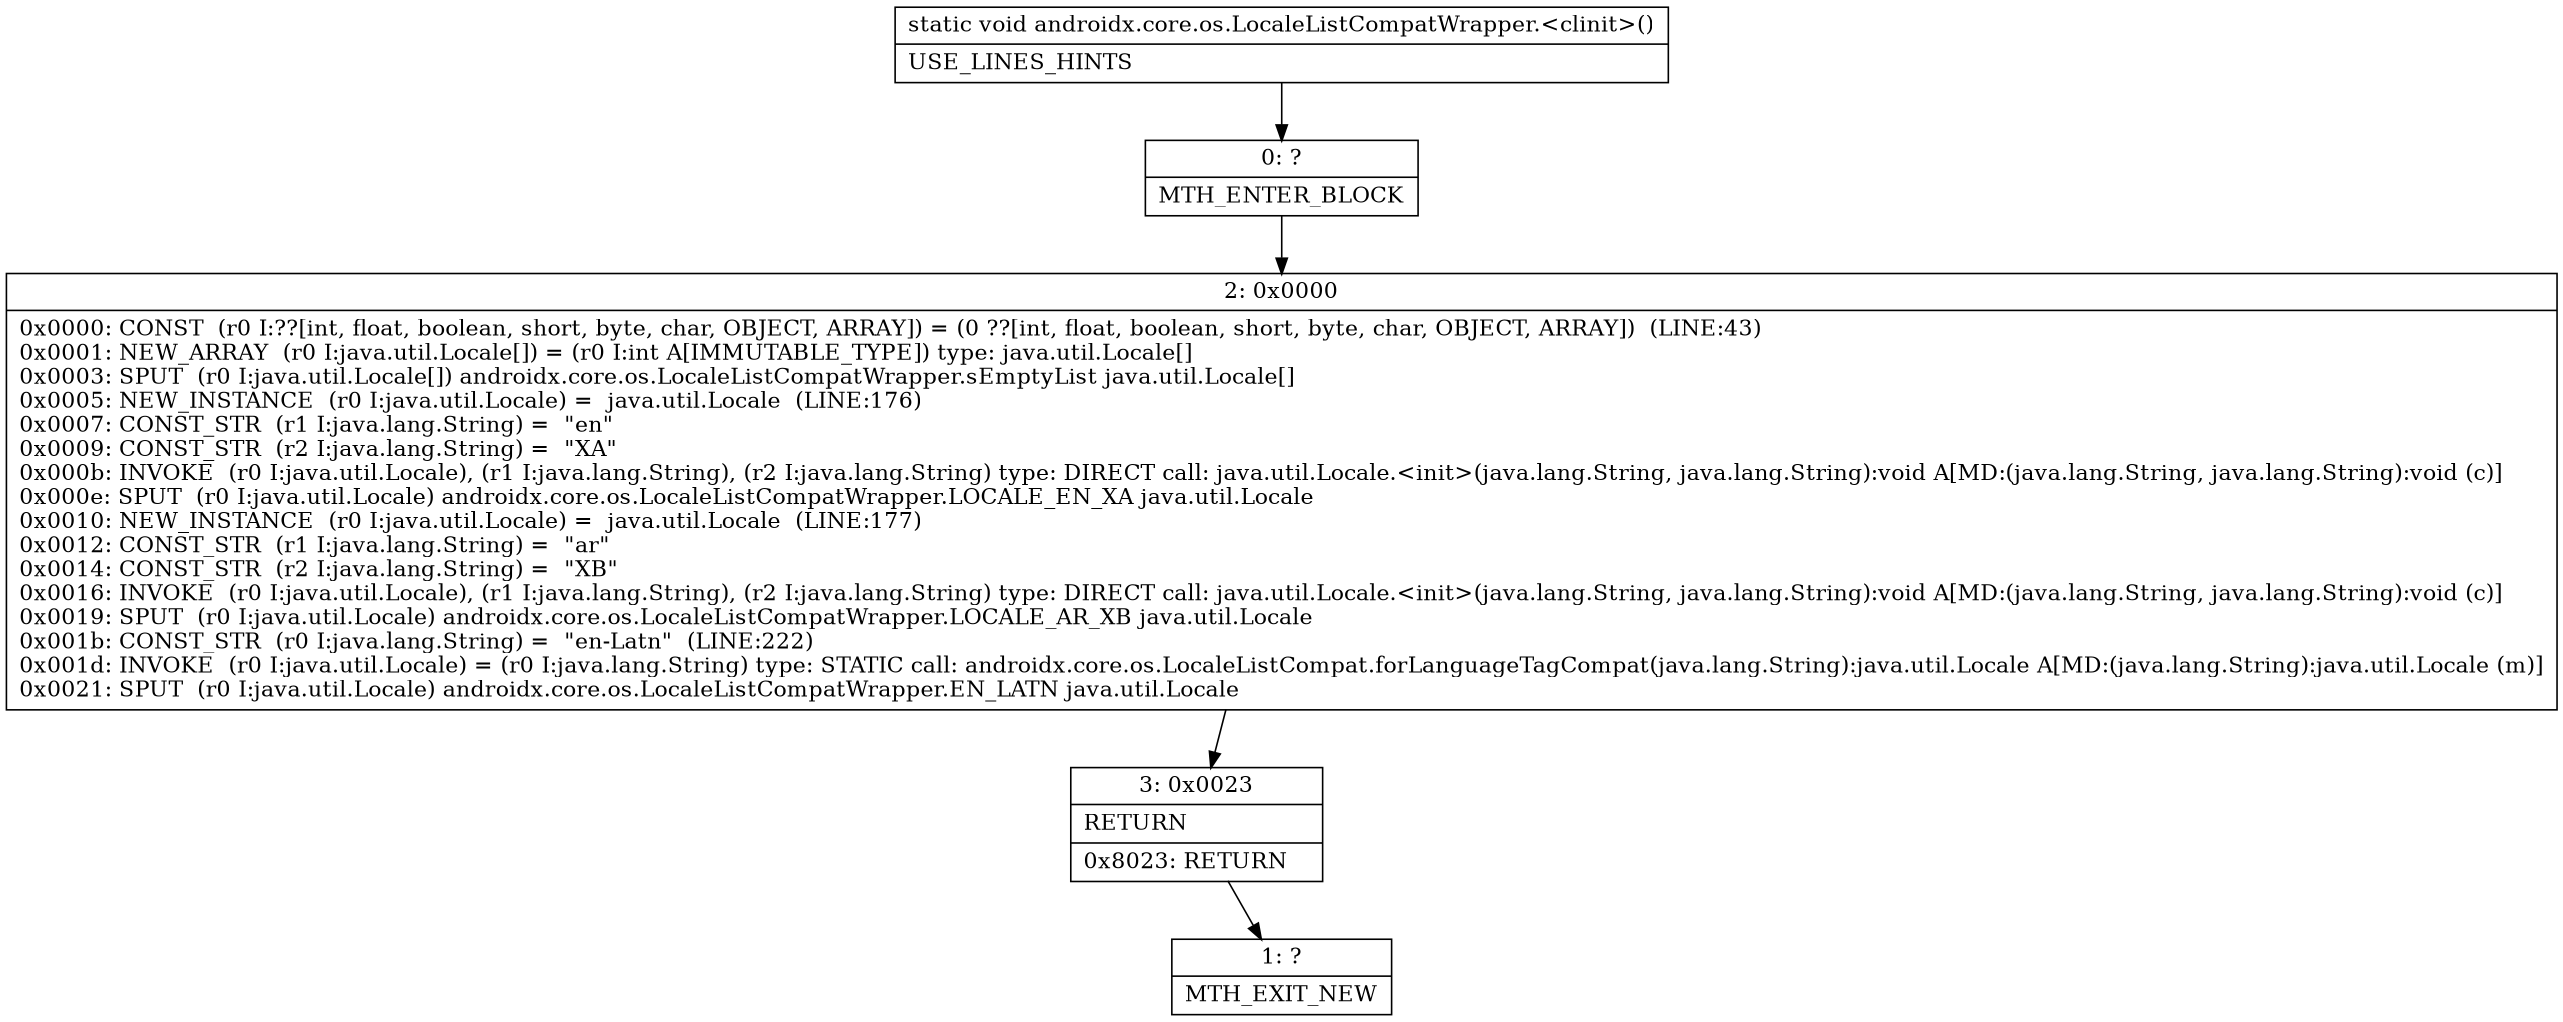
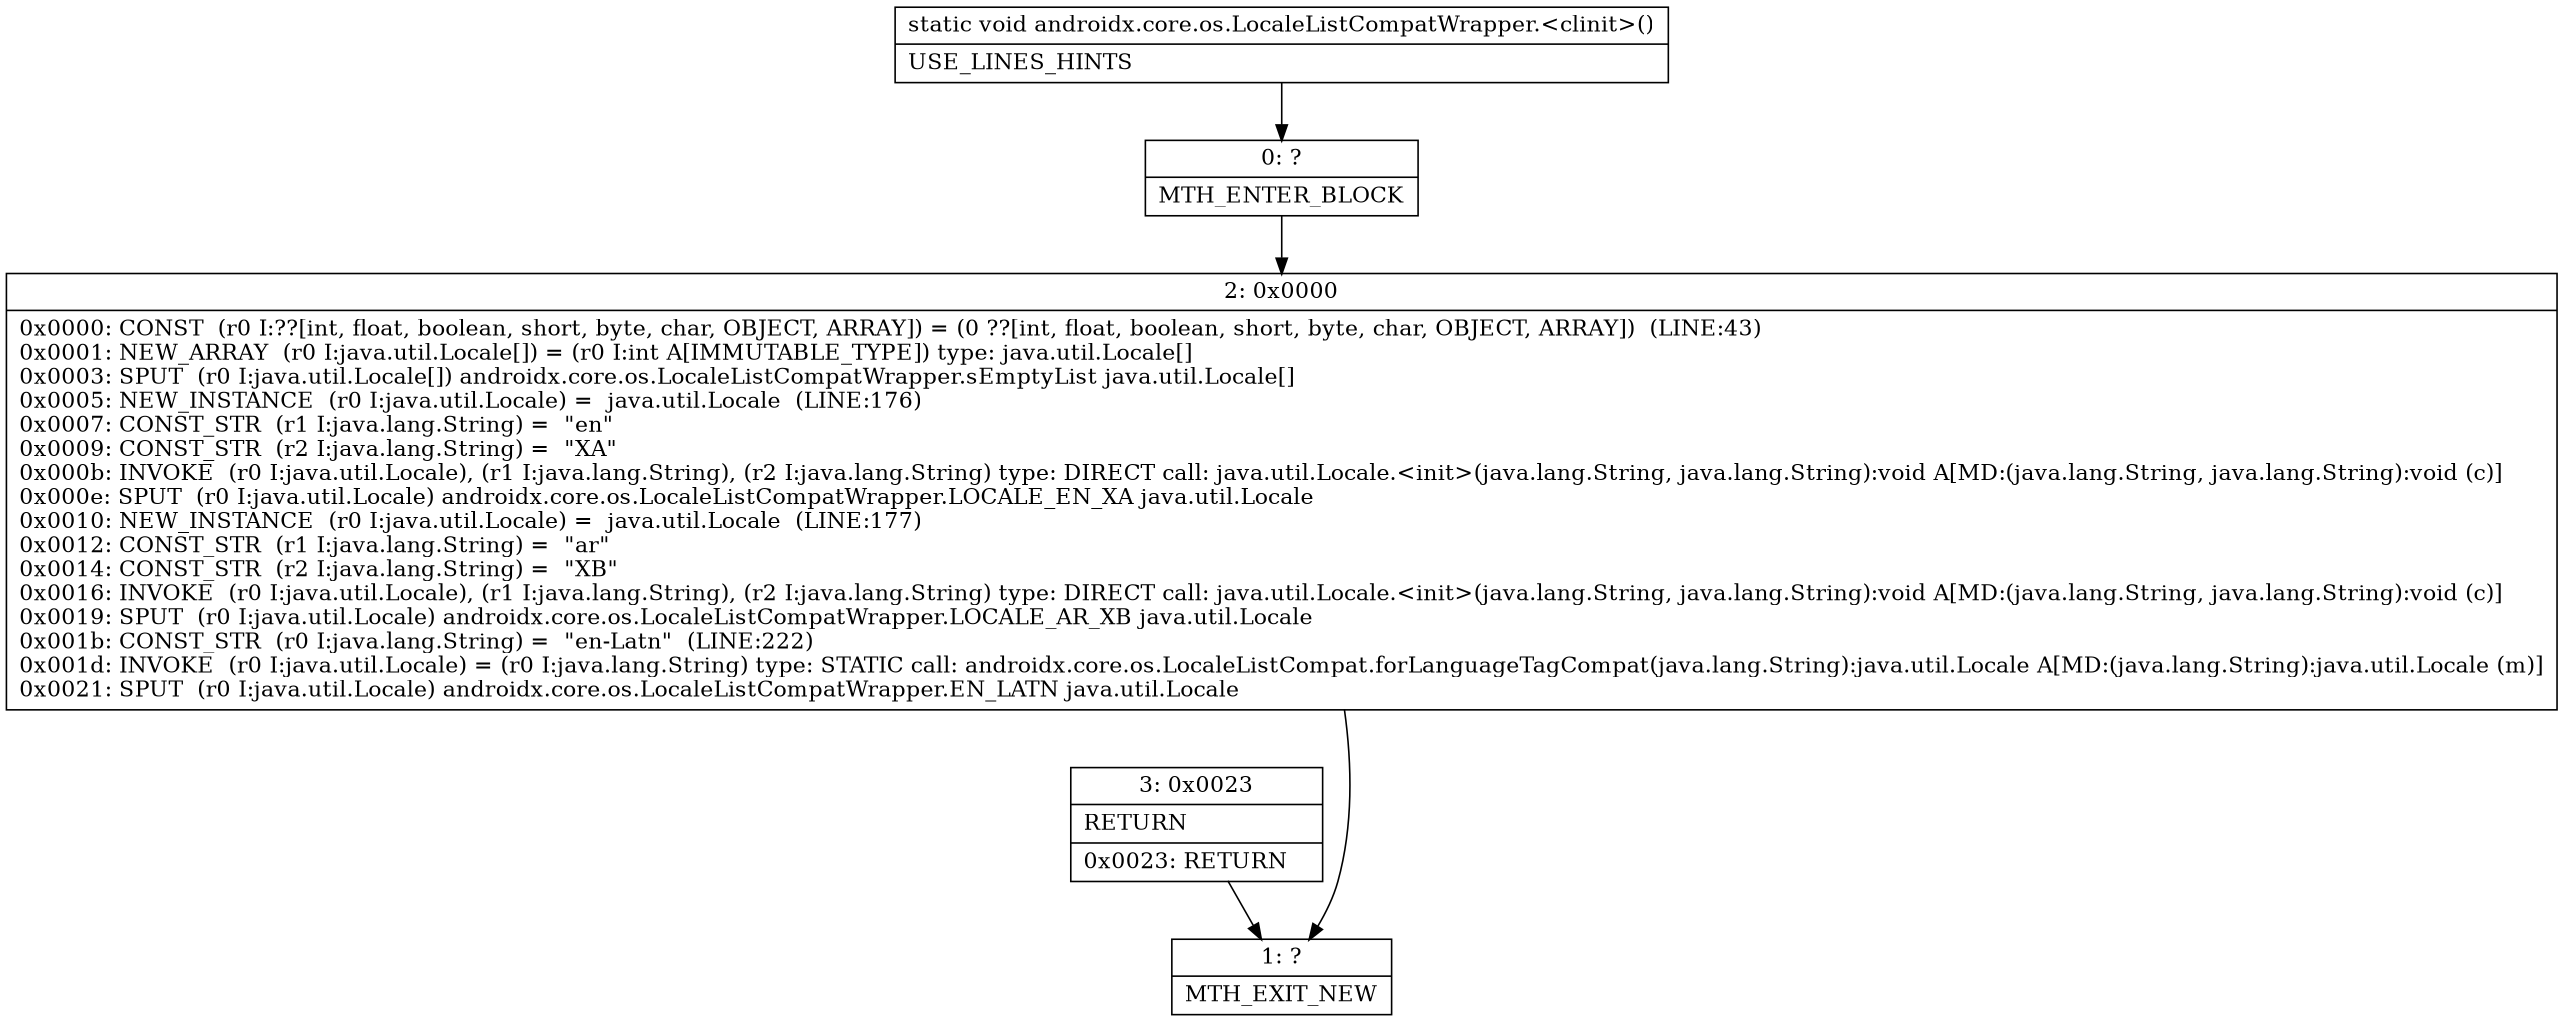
edge "2: 0x0000" -> "3: 0x0023": now "2: 0x0000" -> "1: ?"
node "3: 0x0023": text "0x8023: RETURN" -> "0x0023: RETURN"
